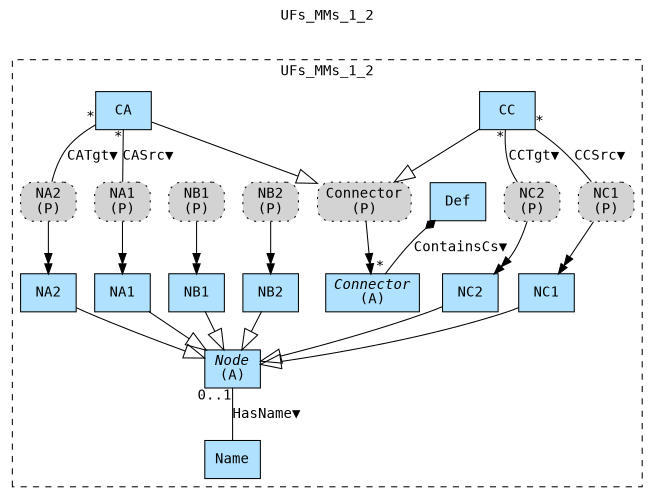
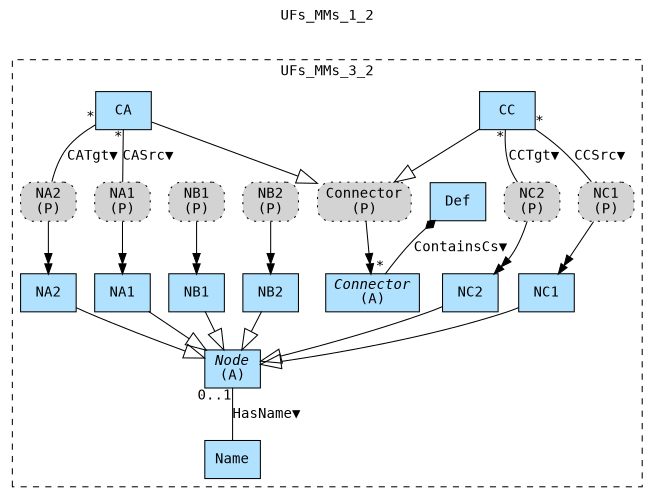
cluster "UFs_MMs_1_2": label "UFs_MMs_1_2" -> "UFs_MMs_3_2"
